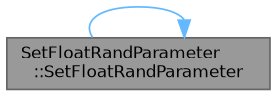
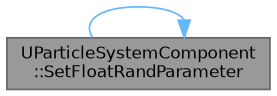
node "SetFloatRandParameter ::SetFloatRandParameter": label "SetFloatRandParameter ::SetFloatRandParameter" -> "UParticleSystemComponent ::SetFloatRandParameter"
